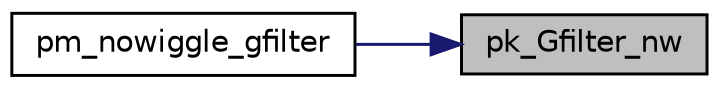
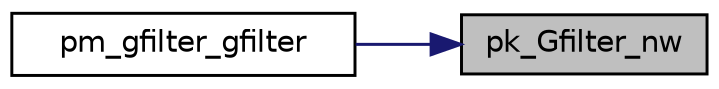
node "pm_nowiggle_gfilter": label "pm_nowiggle_gfilter" -> "pm_gfilter_gfilter"
